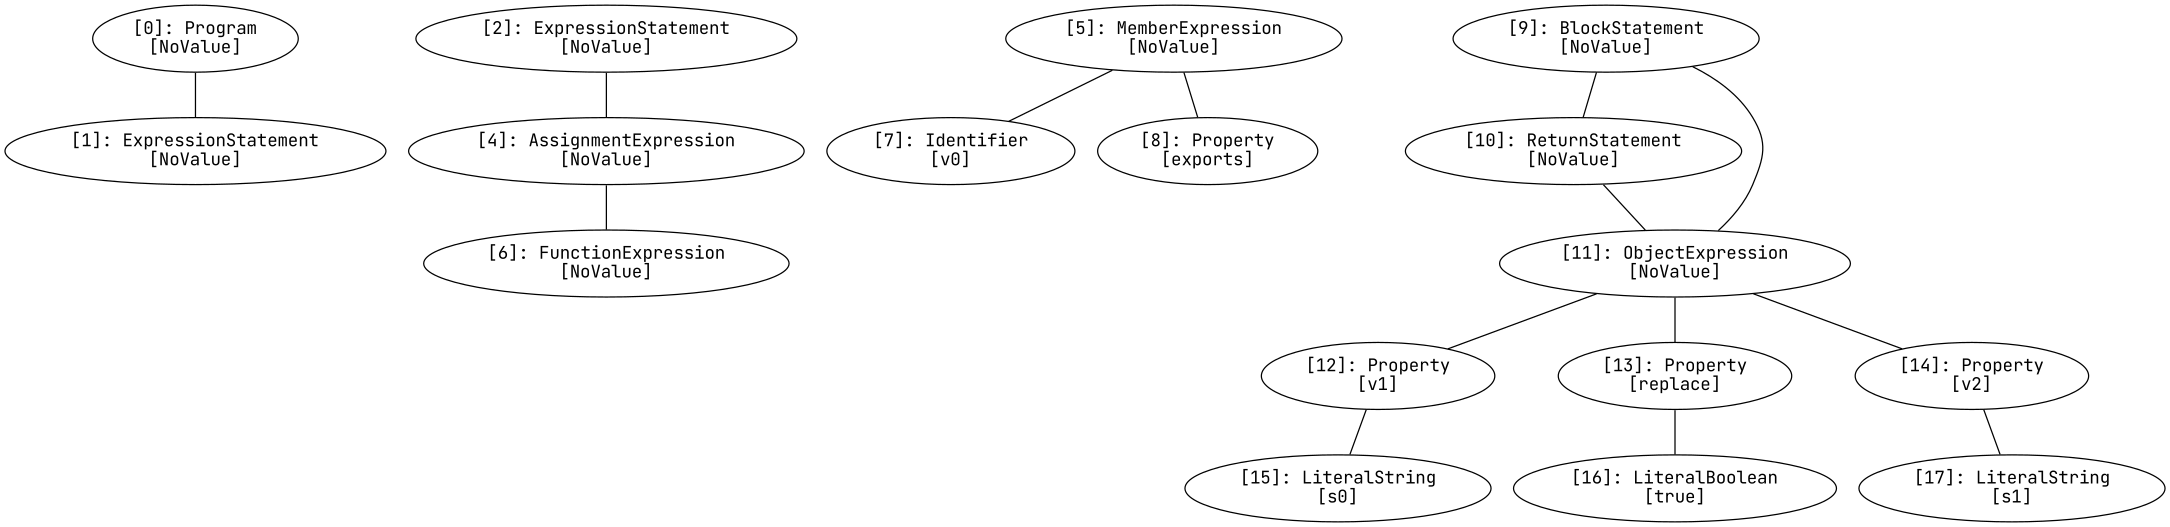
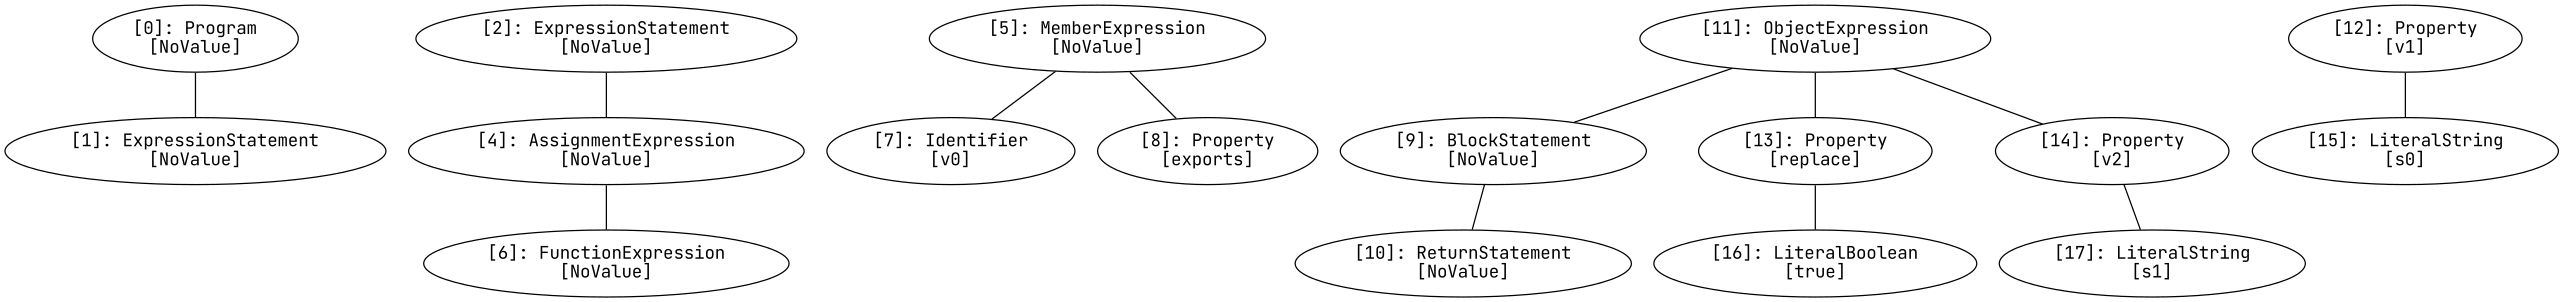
edge "[10]: ReturnStatement [NoValue]" -- "[11]: ObjectExpression [NoValue]": removed
edge "[11]: ObjectExpression [NoValue]" -- "[12]: Property [v1]": removed
